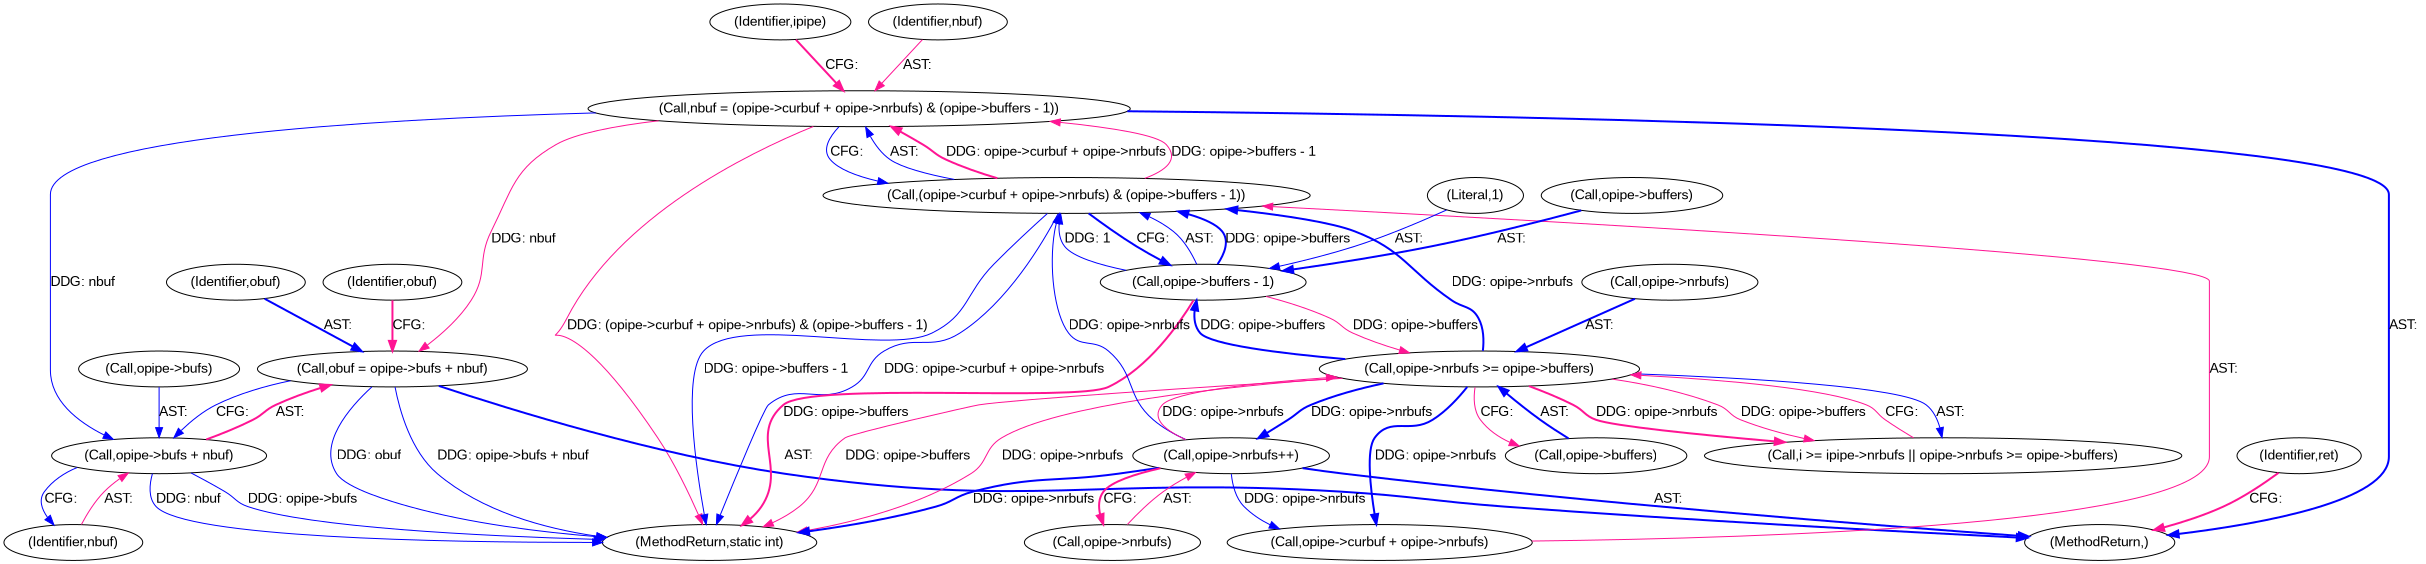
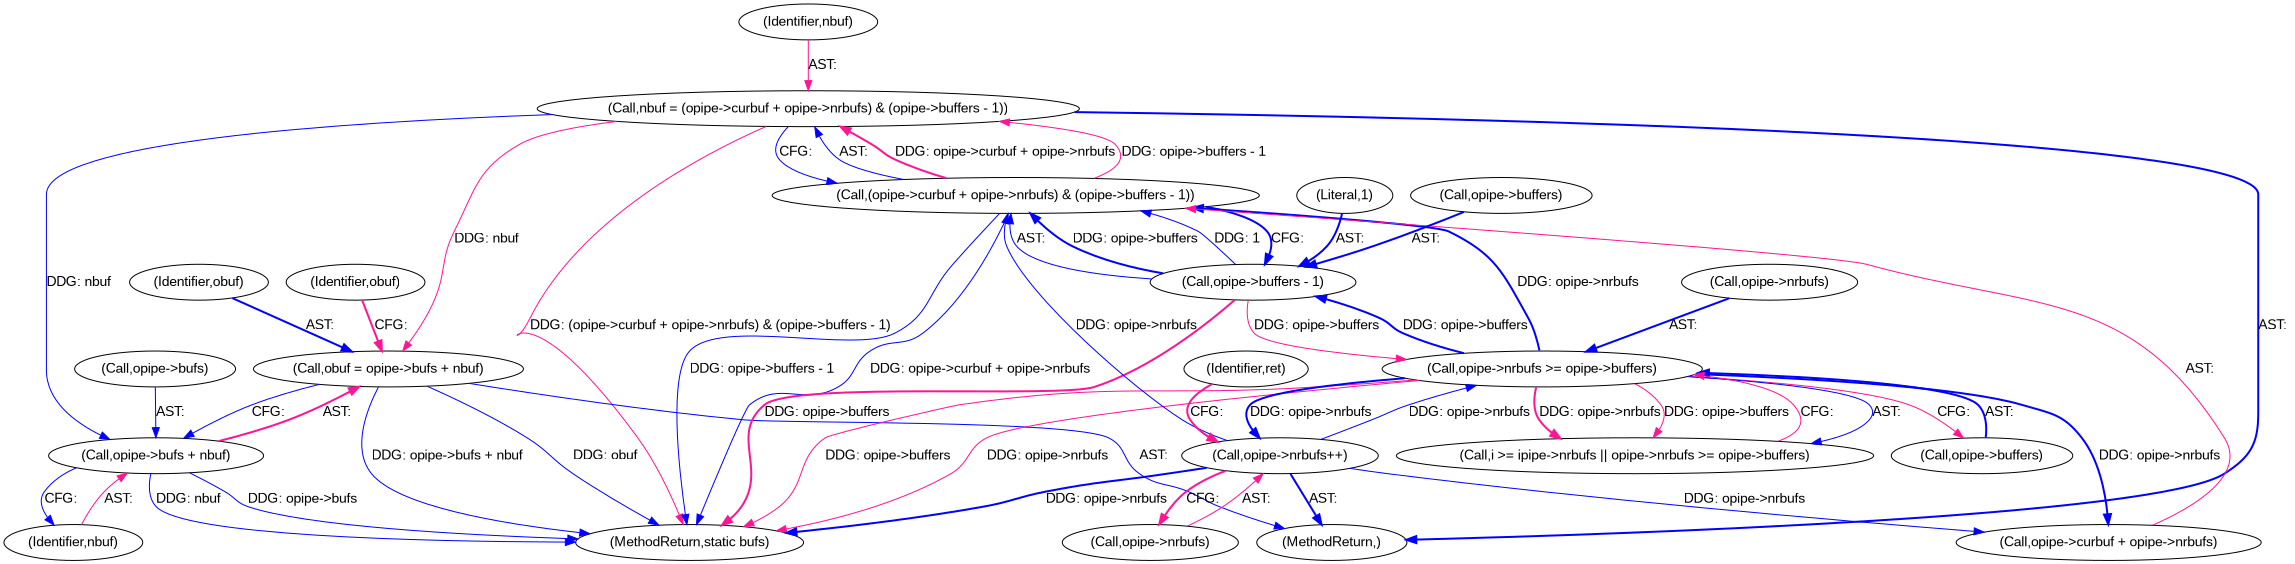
node "(Identifier,ipipe)": removed
edge "(Literal,1)" -> "(Call,opipe->buffers - 1)": style solid -> bold
edge "(Call,opipe->nrbufs++)" -> "(Call,opipe->nrbufs >= opipe->buffers)": color deeppink -> blue
edge "(Call,obuf = opipe->bufs + nbuf)" -> "(MethodReturn,)": style bold -> solid
edge "(Identifier,ret)" -> "(MethodReturn,)": now "(Identifier,ret)" -> "(Call,opipe->nrbufs++)"
node "(MethodReturn,static int)": label "(MethodReturn,static int)" -> "(MethodReturn,static bufs)"
